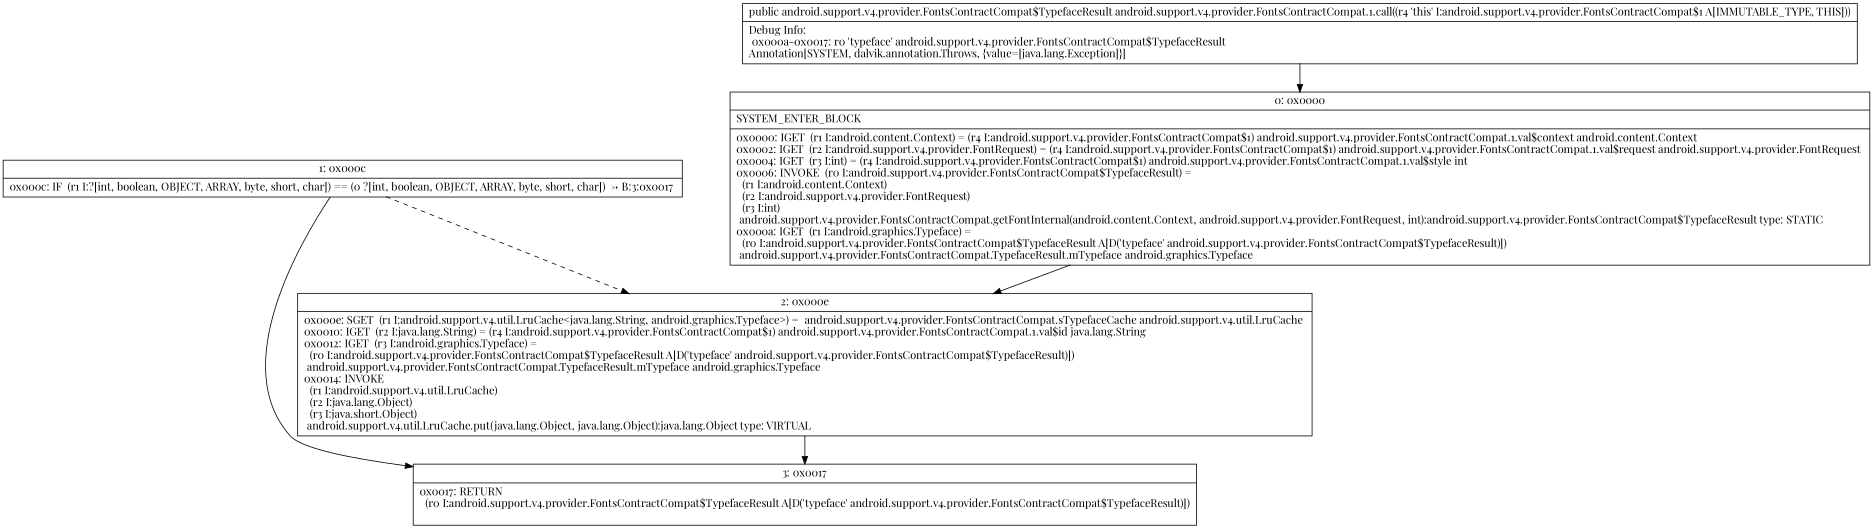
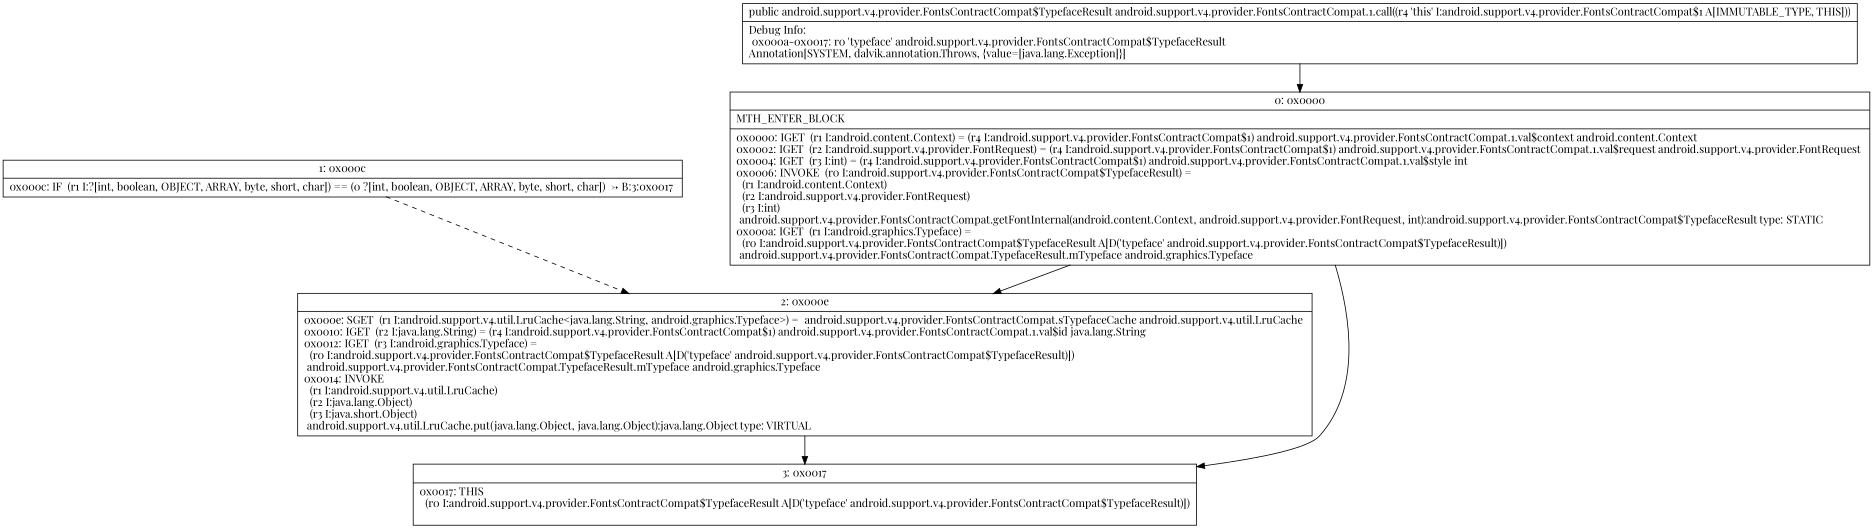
node "0: 0x0000": text "SYSTEM_ENTER_BLOCK" -> "MTH_ENTER_BLOCK"
edge "1: 0x000c" -> "3: 0x0017": now "0: 0x0000" -> "3: 0x0017"
node "3: 0x0017": text "0x0017: RETURN" -> "0x0017: THIS"
